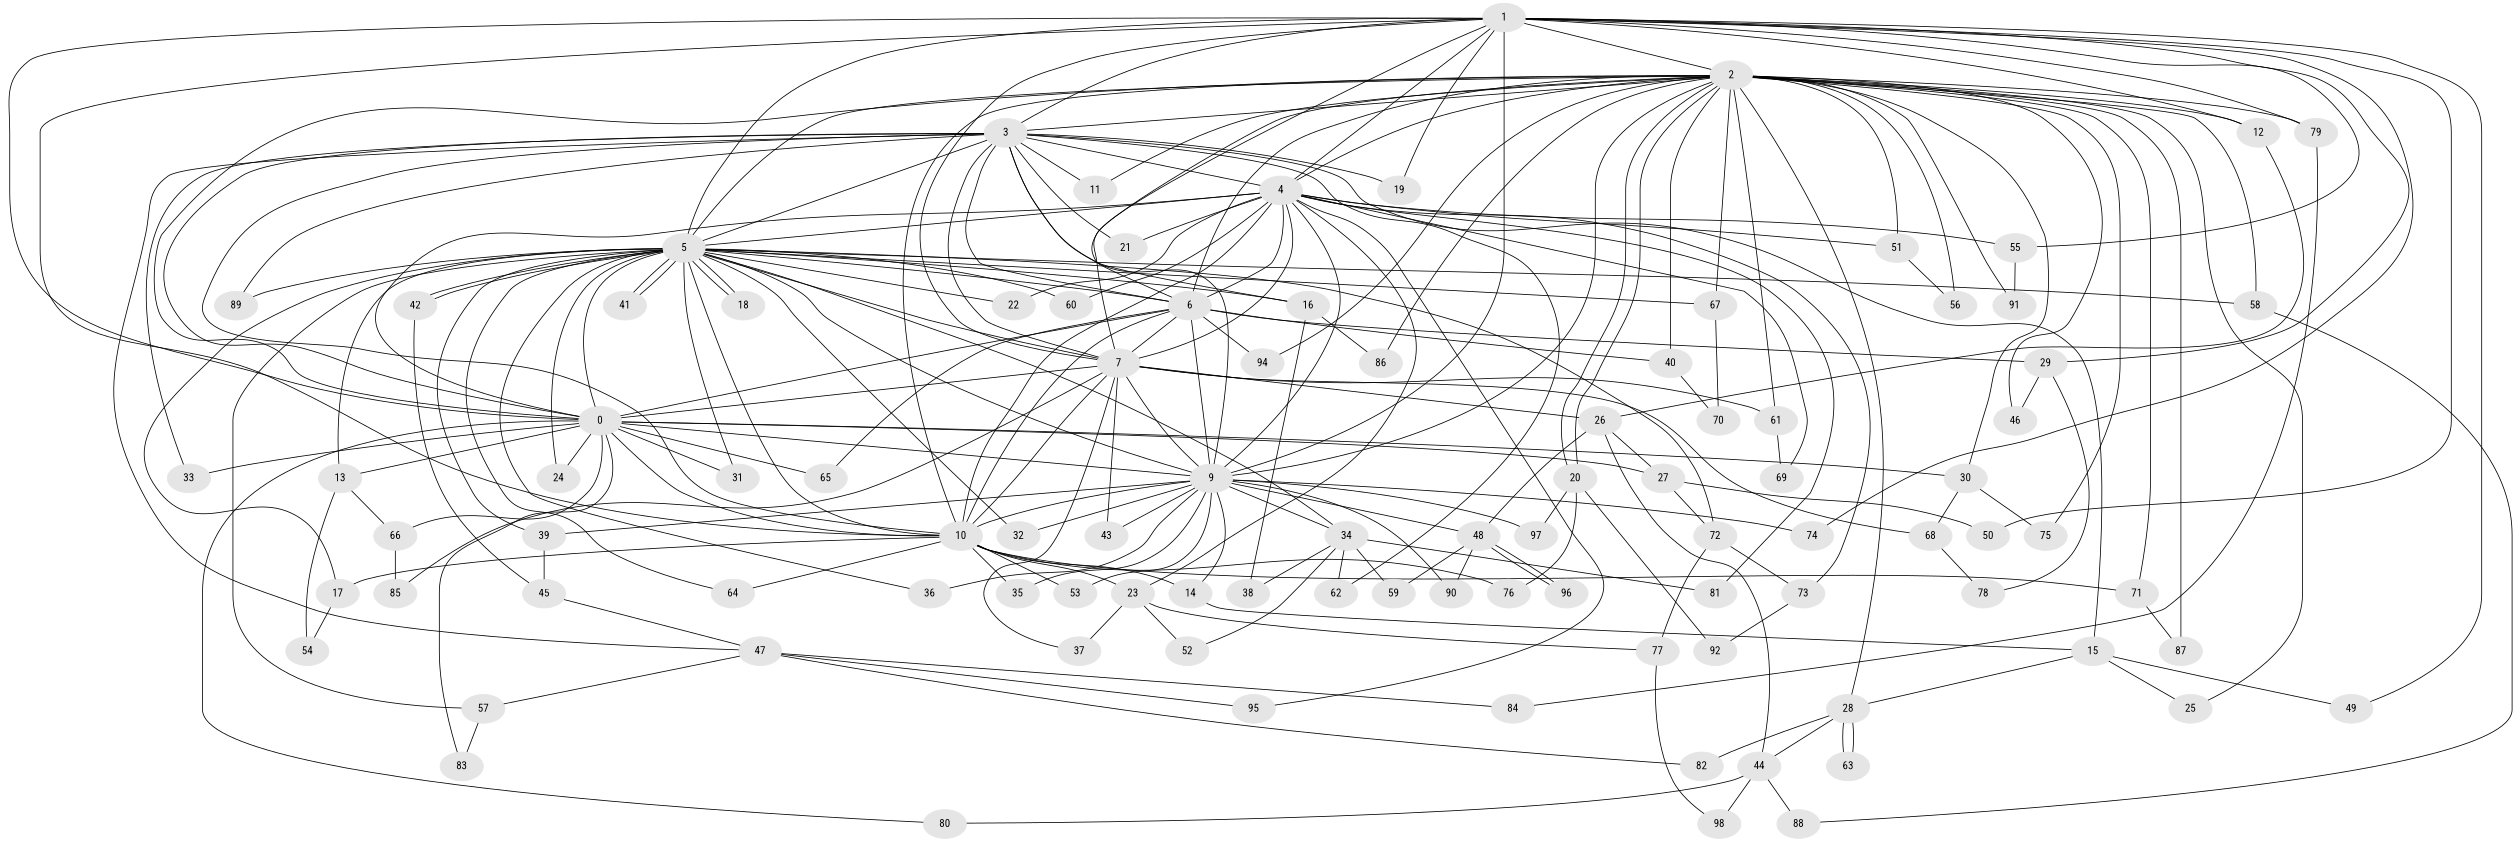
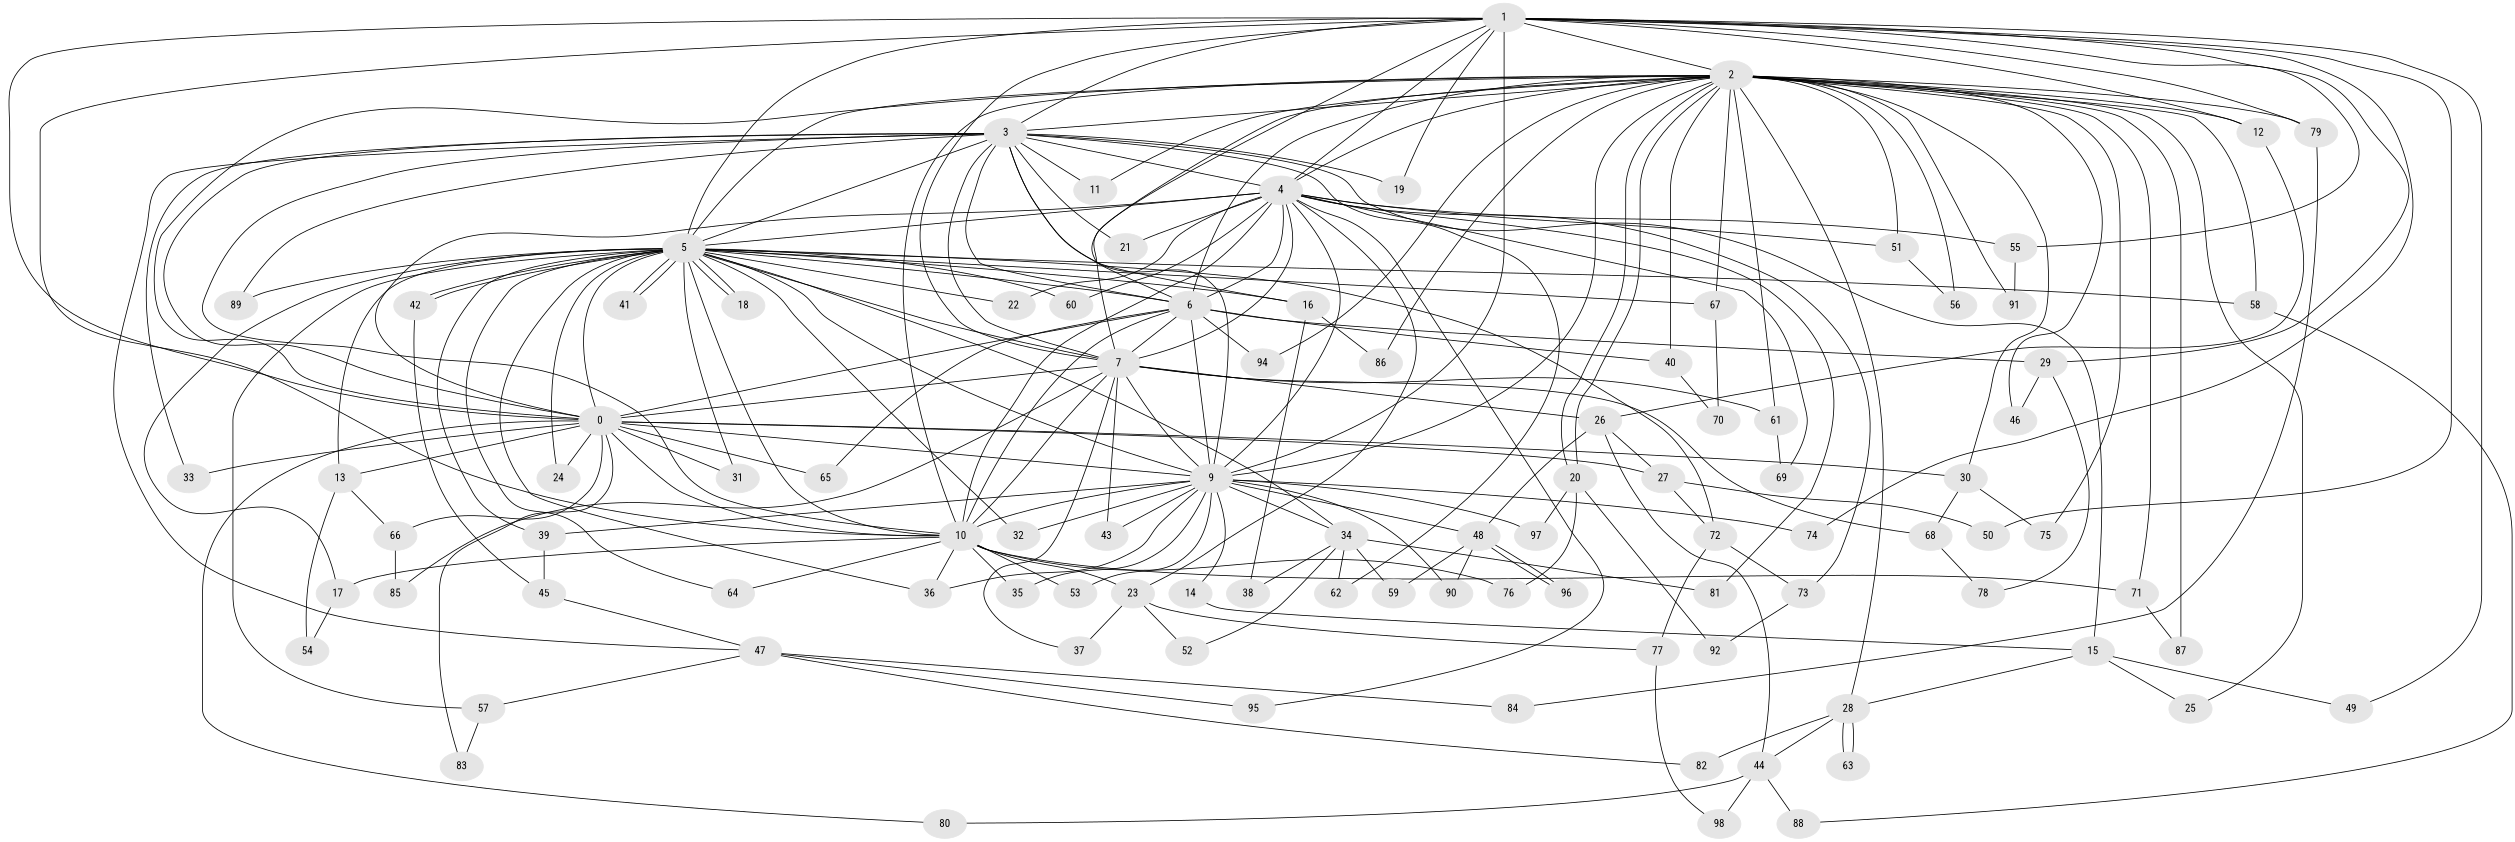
edge "10" -- "14": now "10" -- "36"
